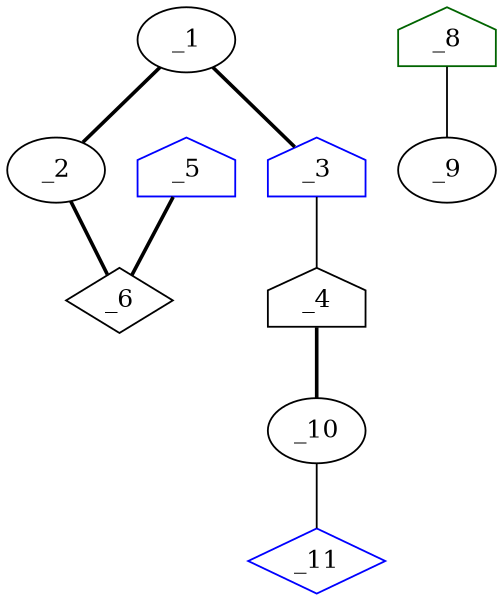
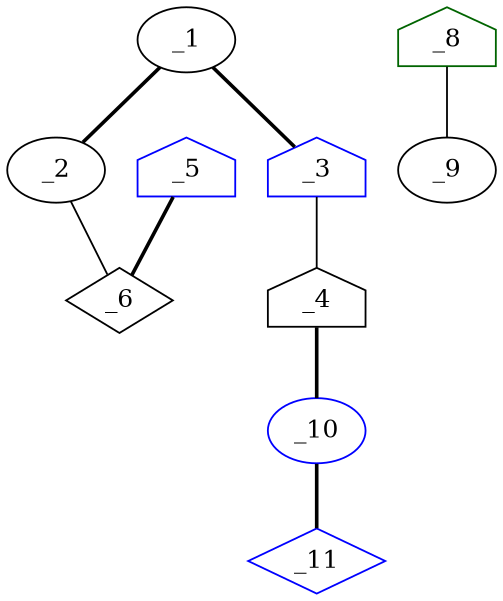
edge "_2" -- "_6": style bold -> solid
node "_10": color black -> blue
edge "_10" -- "_11": style solid -> bold
